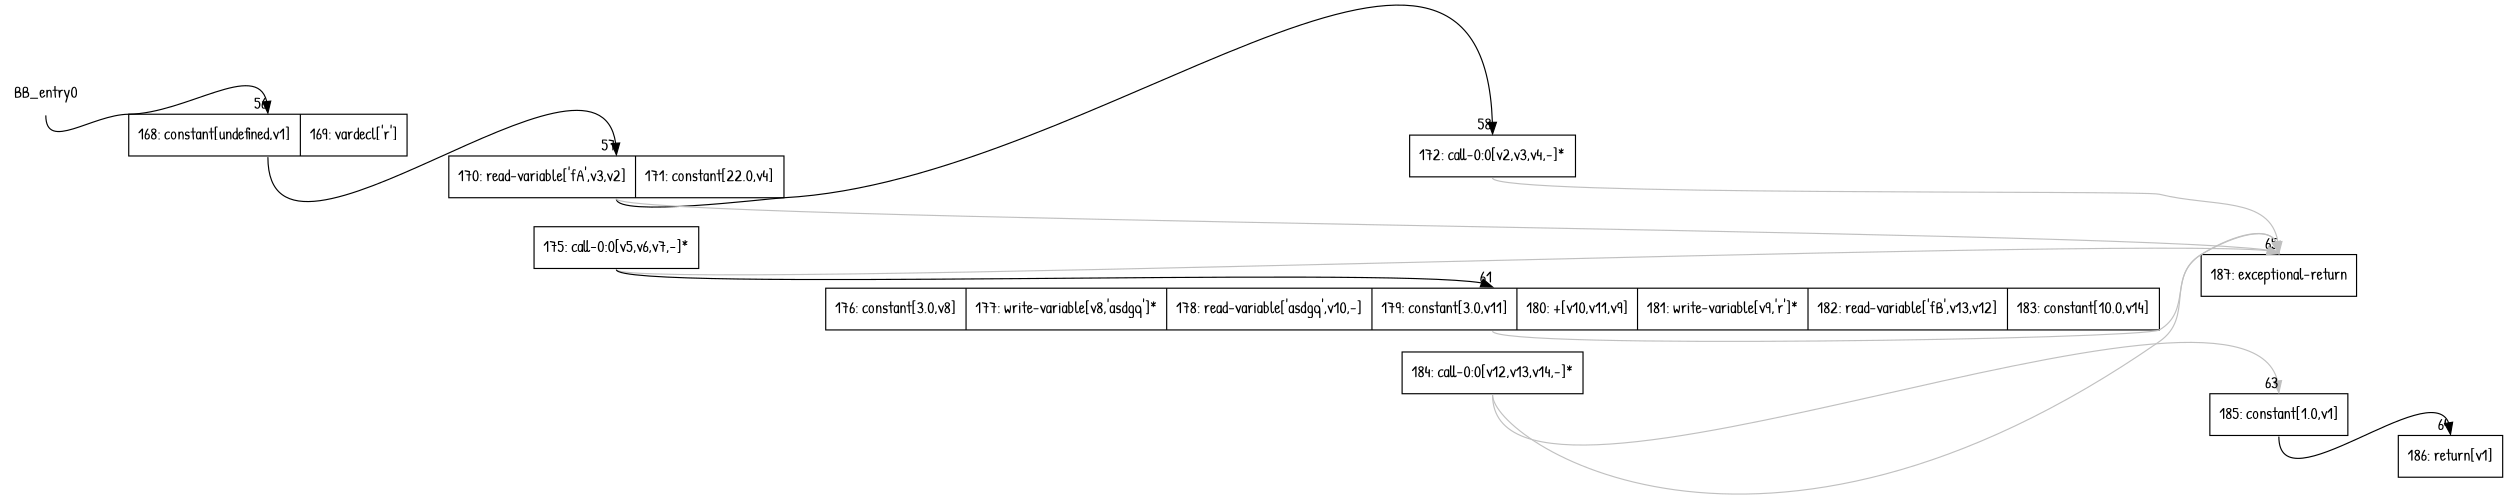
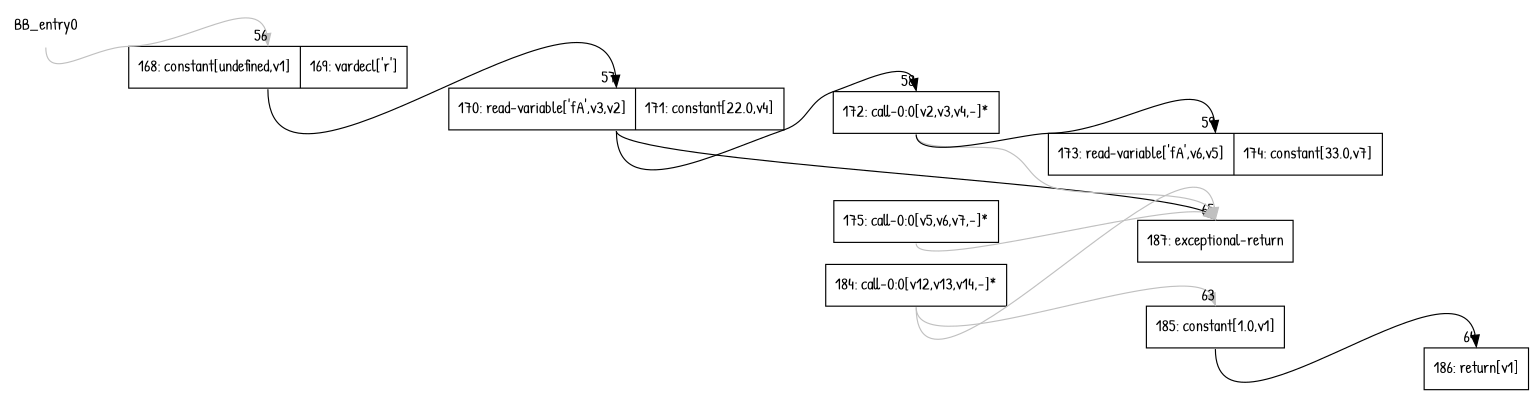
edge "BB_entry0" -> "168: constant[undefined,v1]": color black -> gray
node "173: read-variable['fA',v6,v5]": added
edge "170: read-variable['fA',v3,v2]" -> "187: exceptional-return": color gray -> black
node "176: constant[3.0,v8]": removed
